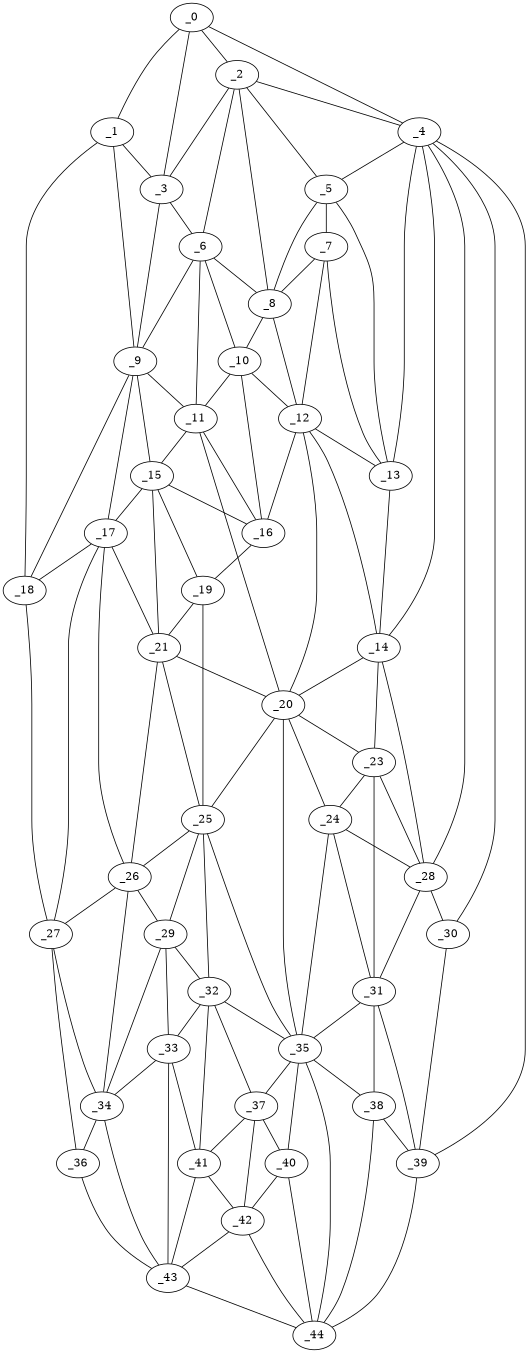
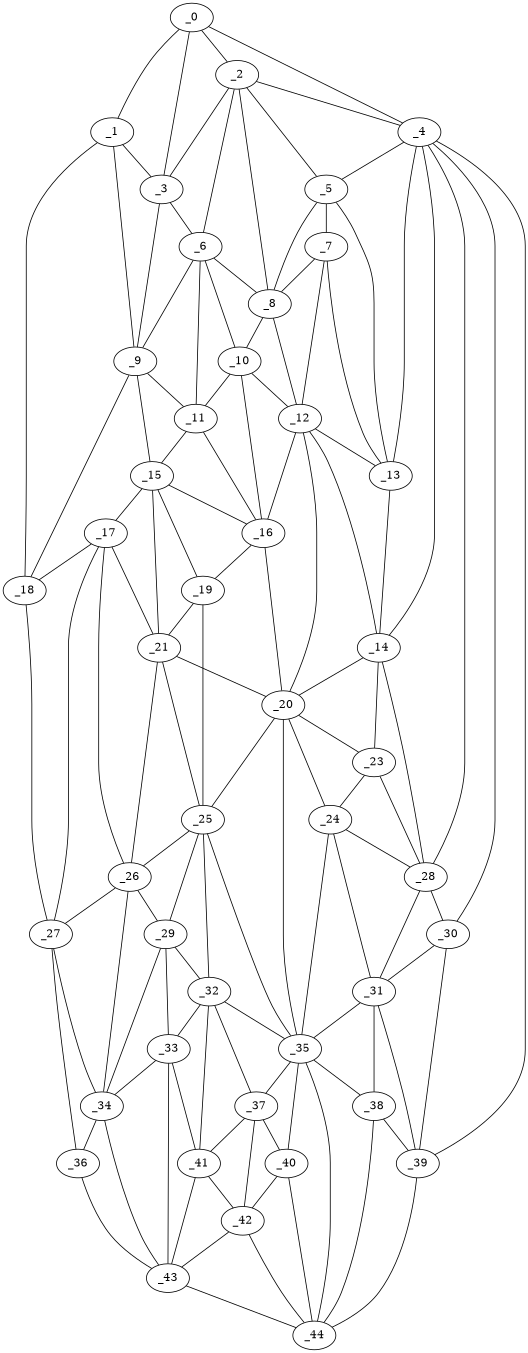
edge "_9" -- "_17": removed
edge "_11" -- "_20": now "_16" -- "_20"
edge "_23" -- "_31": now "_30" -- "_31"
